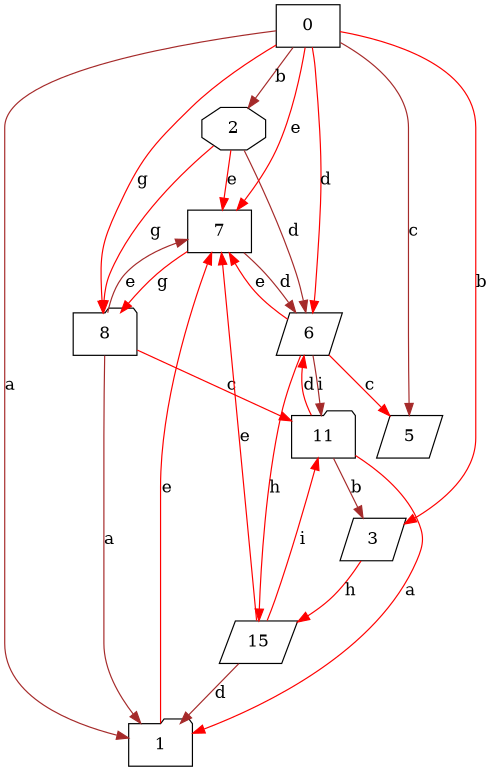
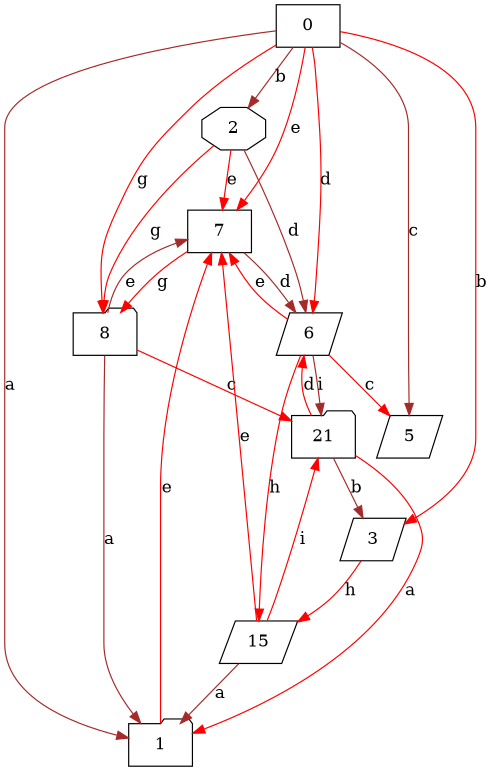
node "11": label "11" -> "21"
edge "15" -> "1": label "d" -> "a"
